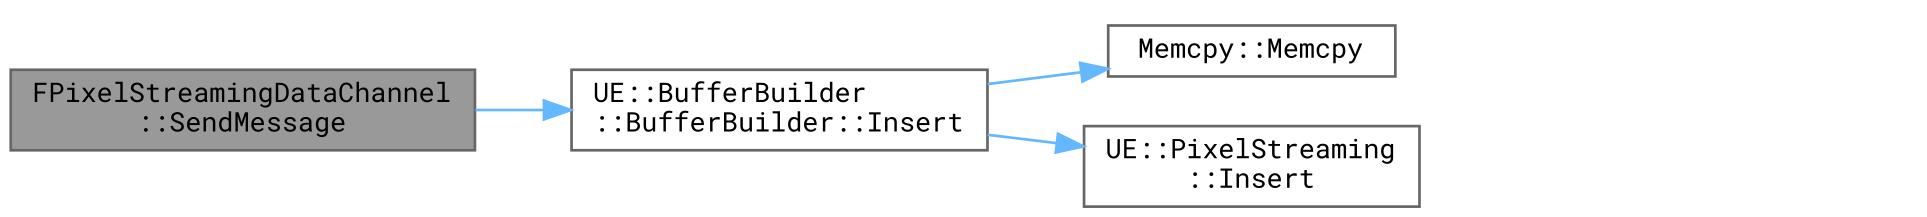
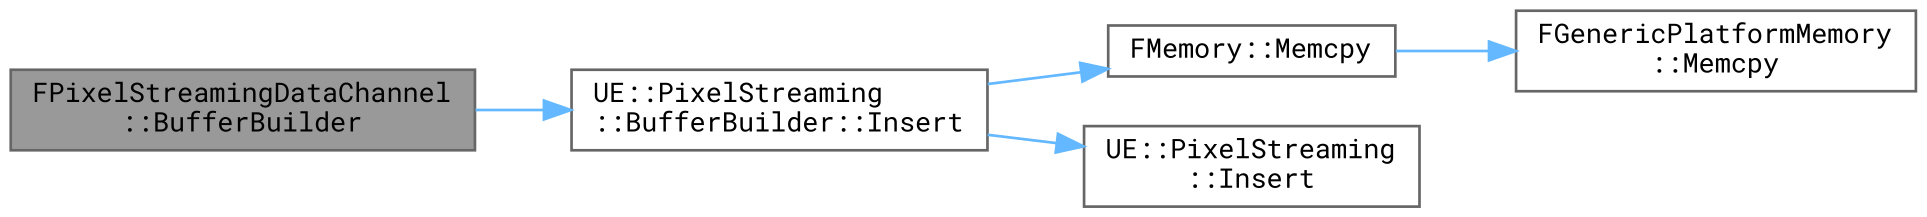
node "Memcpy::Memcpy": label "Memcpy::Memcpy" -> "FMemory::Memcpy"
node "FGenericPlatformMemory ::Memcpy": added
node "FPixelStreamingDataChannel ::SendMessage": label "FPixelStreamingDataChannel ::SendMessage" -> "FPixelStreamingDataChannel ::BufferBuilder"
node "UE::BufferBuilder ::BufferBuilder::Insert": label "UE::BufferBuilder ::BufferBuilder::Insert" -> "UE::PixelStreaming ::BufferBuilder::Insert"
